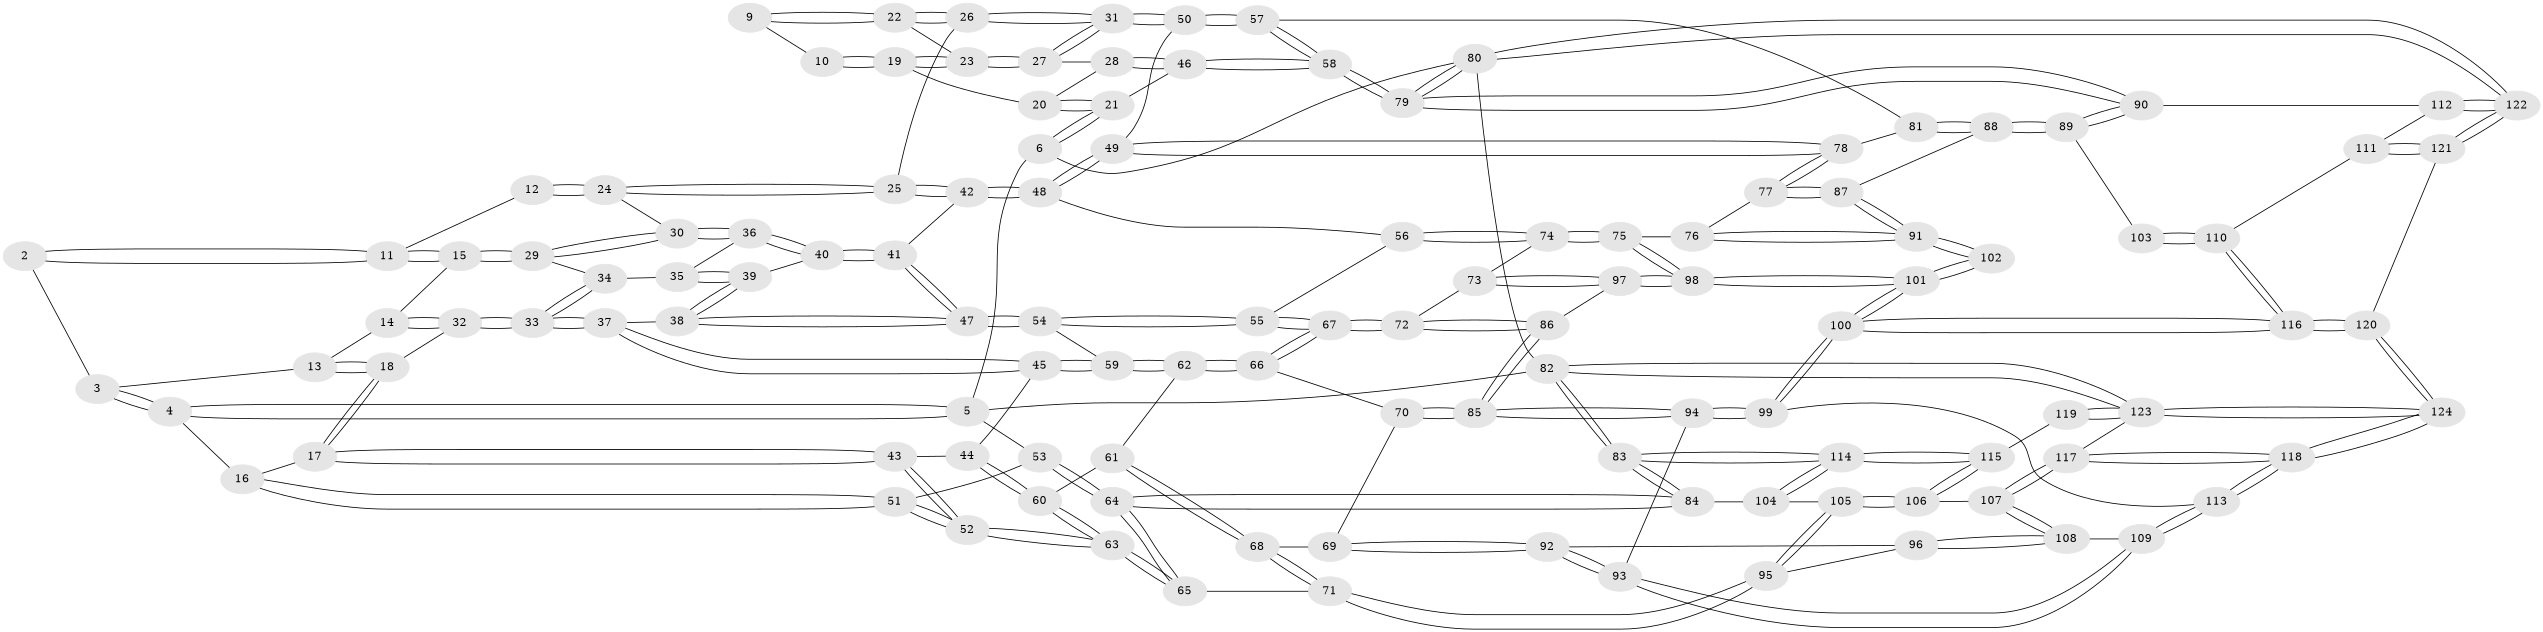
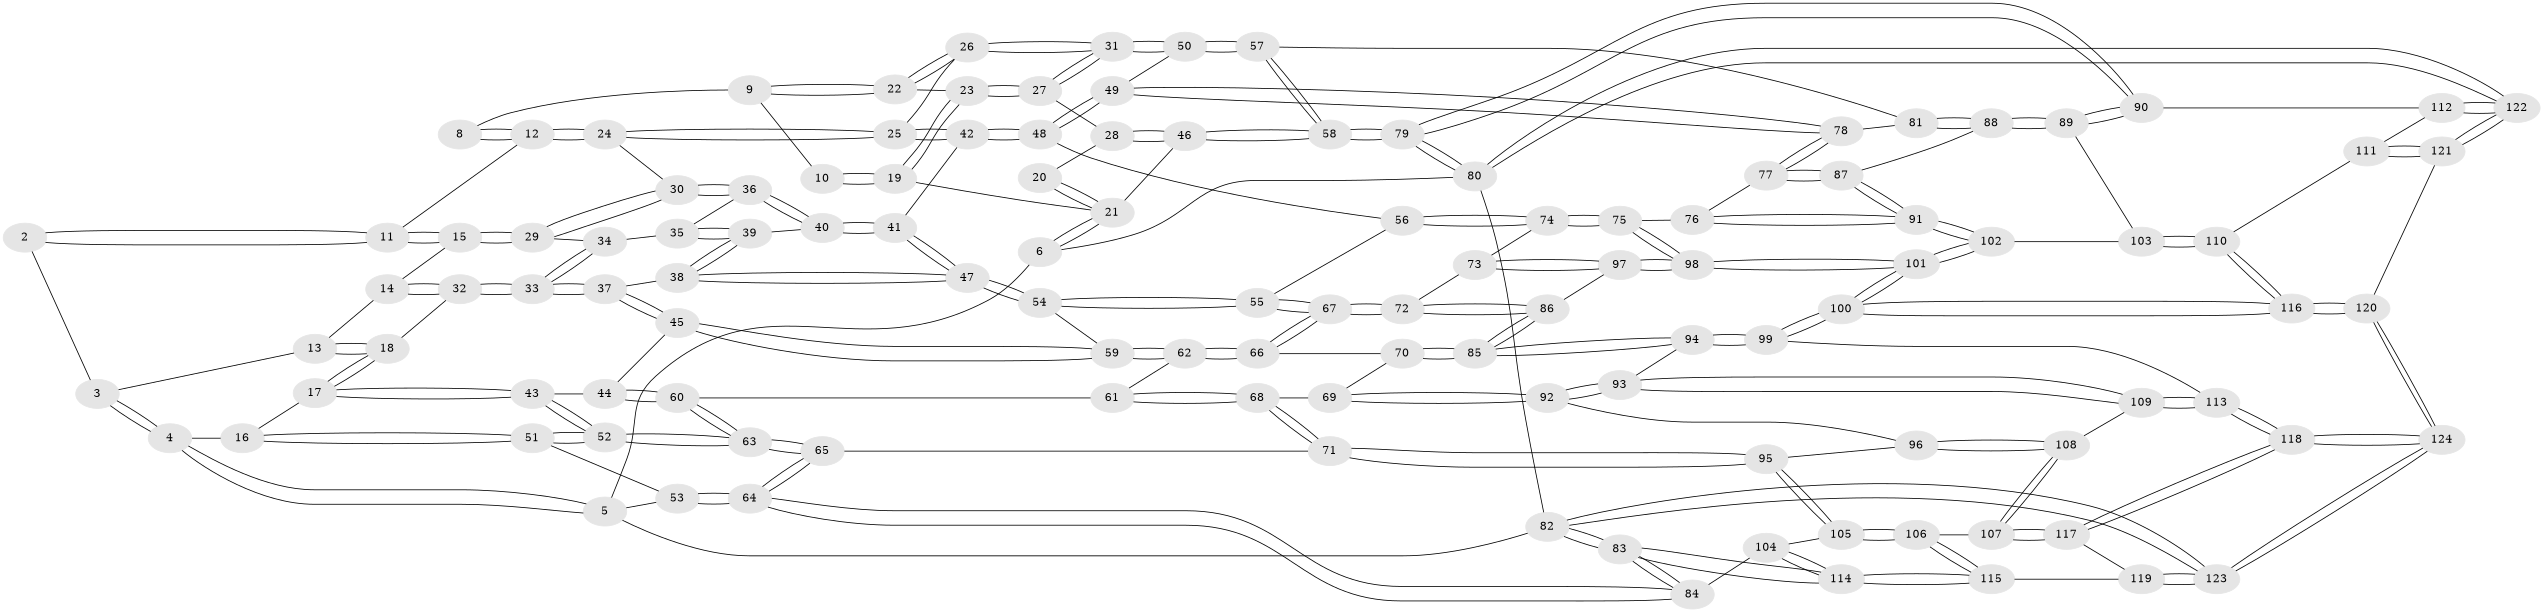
edge "19" -- "20": now "19" -- "21"
node "8": added
edge "102" -- "103": added
edge "123" -- "117": now "119" -- "117"
